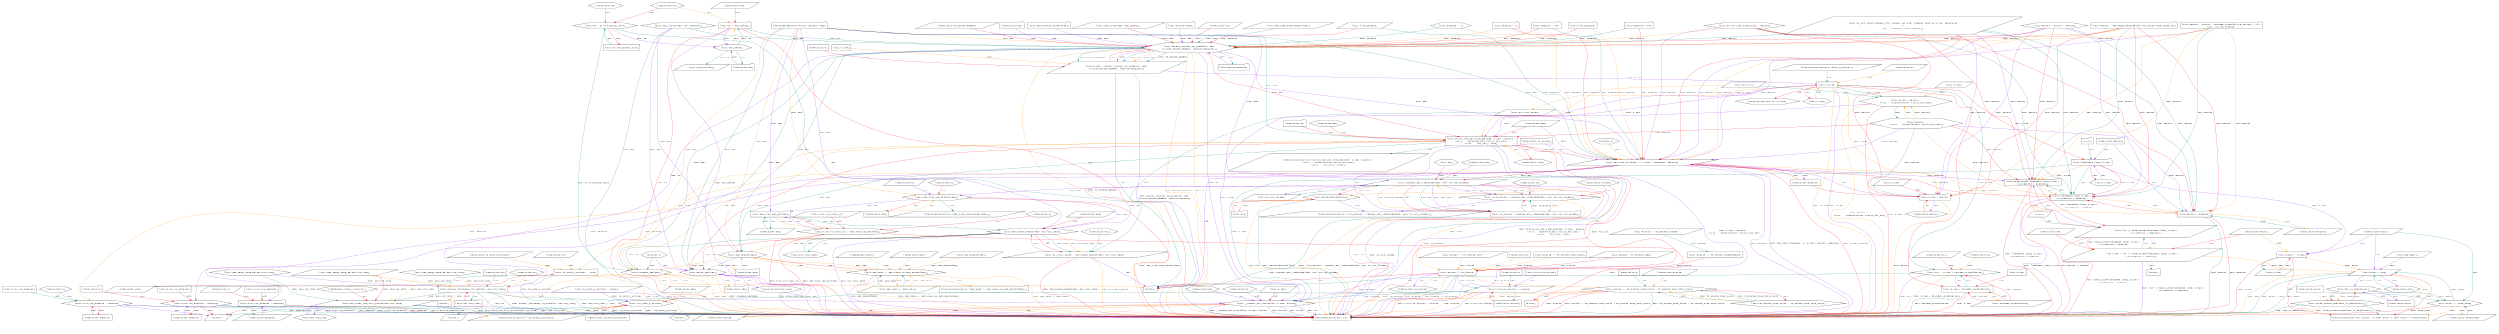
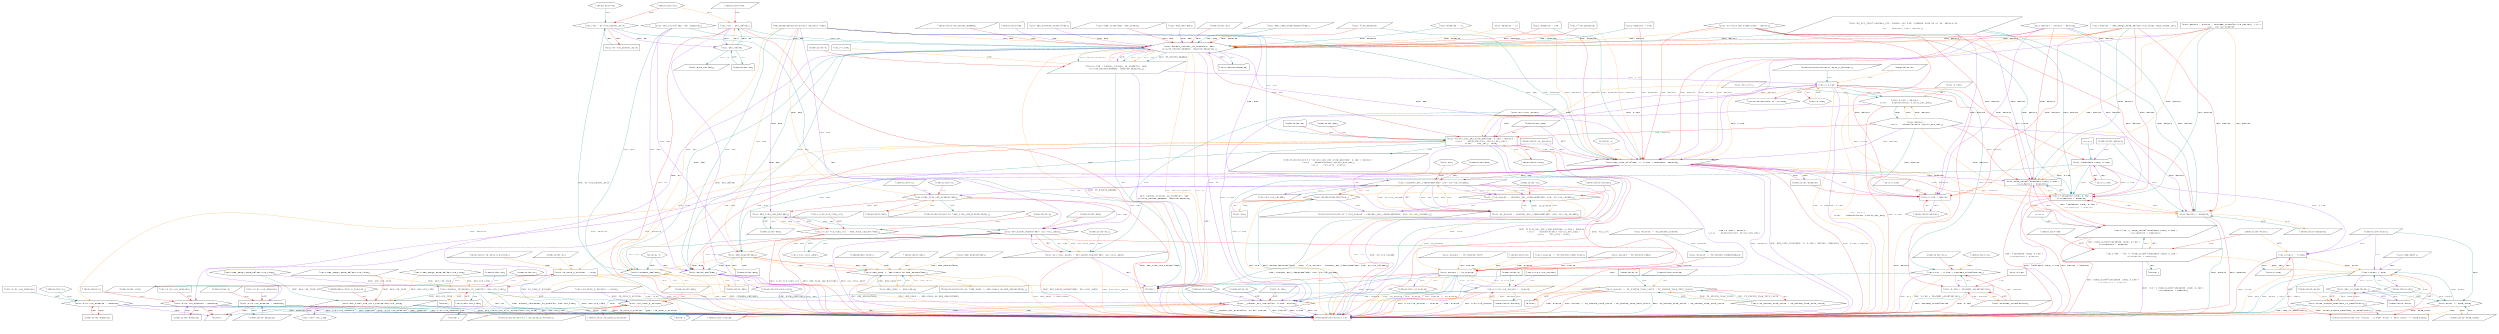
edge "(Call,po->rx_ring.frame_size - macoff)" -> "(Call,skb_copy_bits(skb, 0, h.raw + unsigned, snaplen))": color purple -> red
edge "(Call,!h.raw)" -> "(Call,sll->sll_halen)": now "(Call,!h.raw)" -> "(Call,skb_copy_bits(skb, 0, h.raw + unsigned, snaplen))"
edge "(Call,skb_vlan_tag_present(skb))" -> "(Call,skb_vlan_tag_get(skb))": color purple -> red
